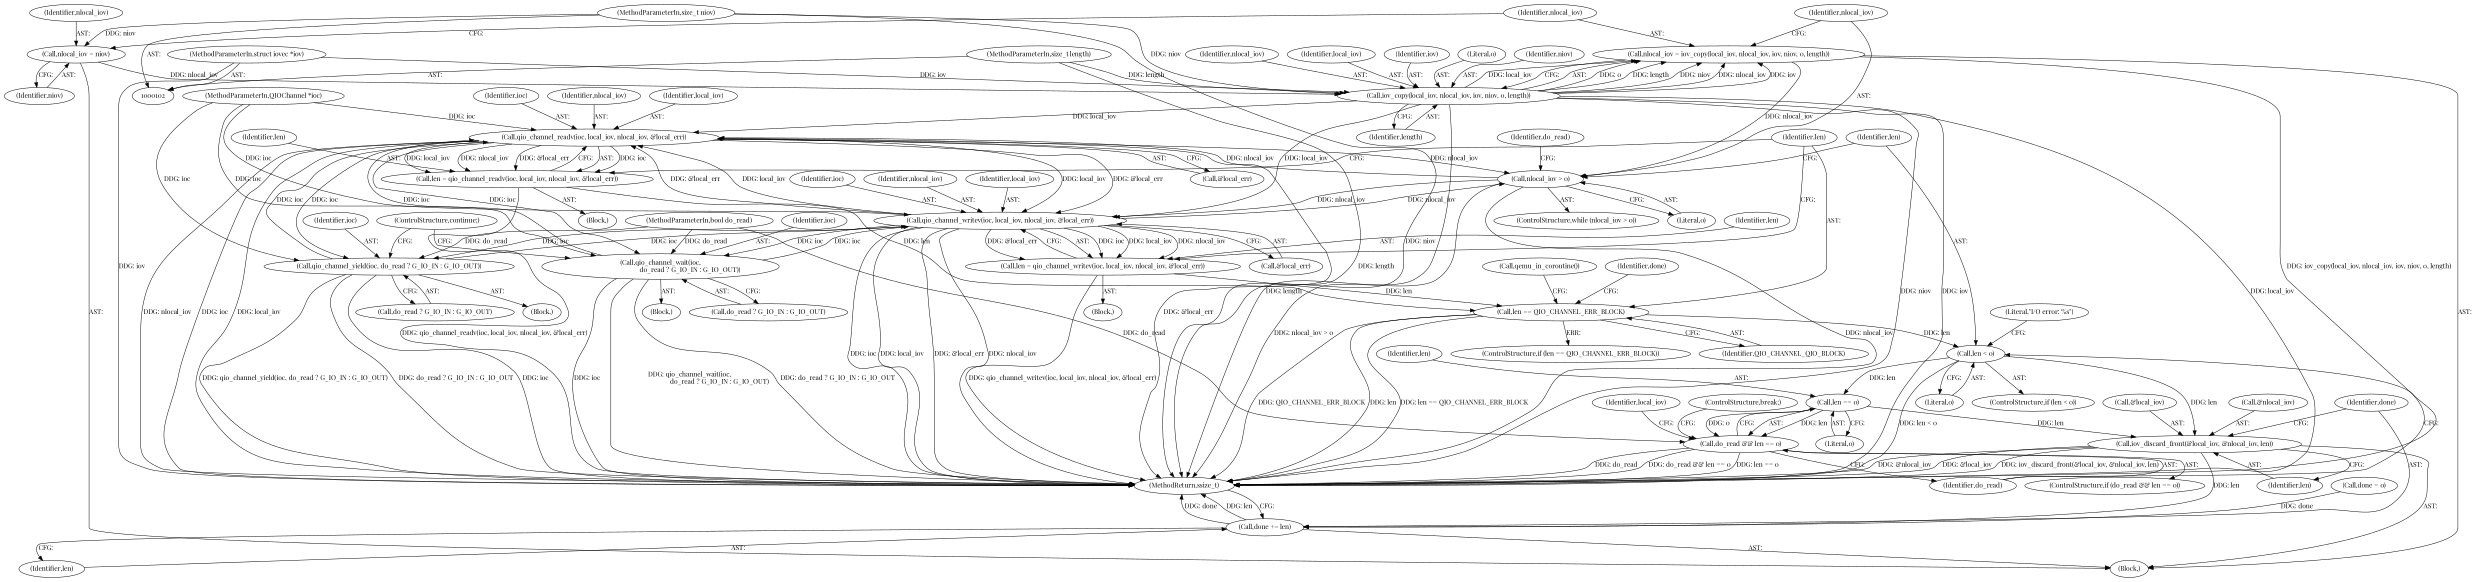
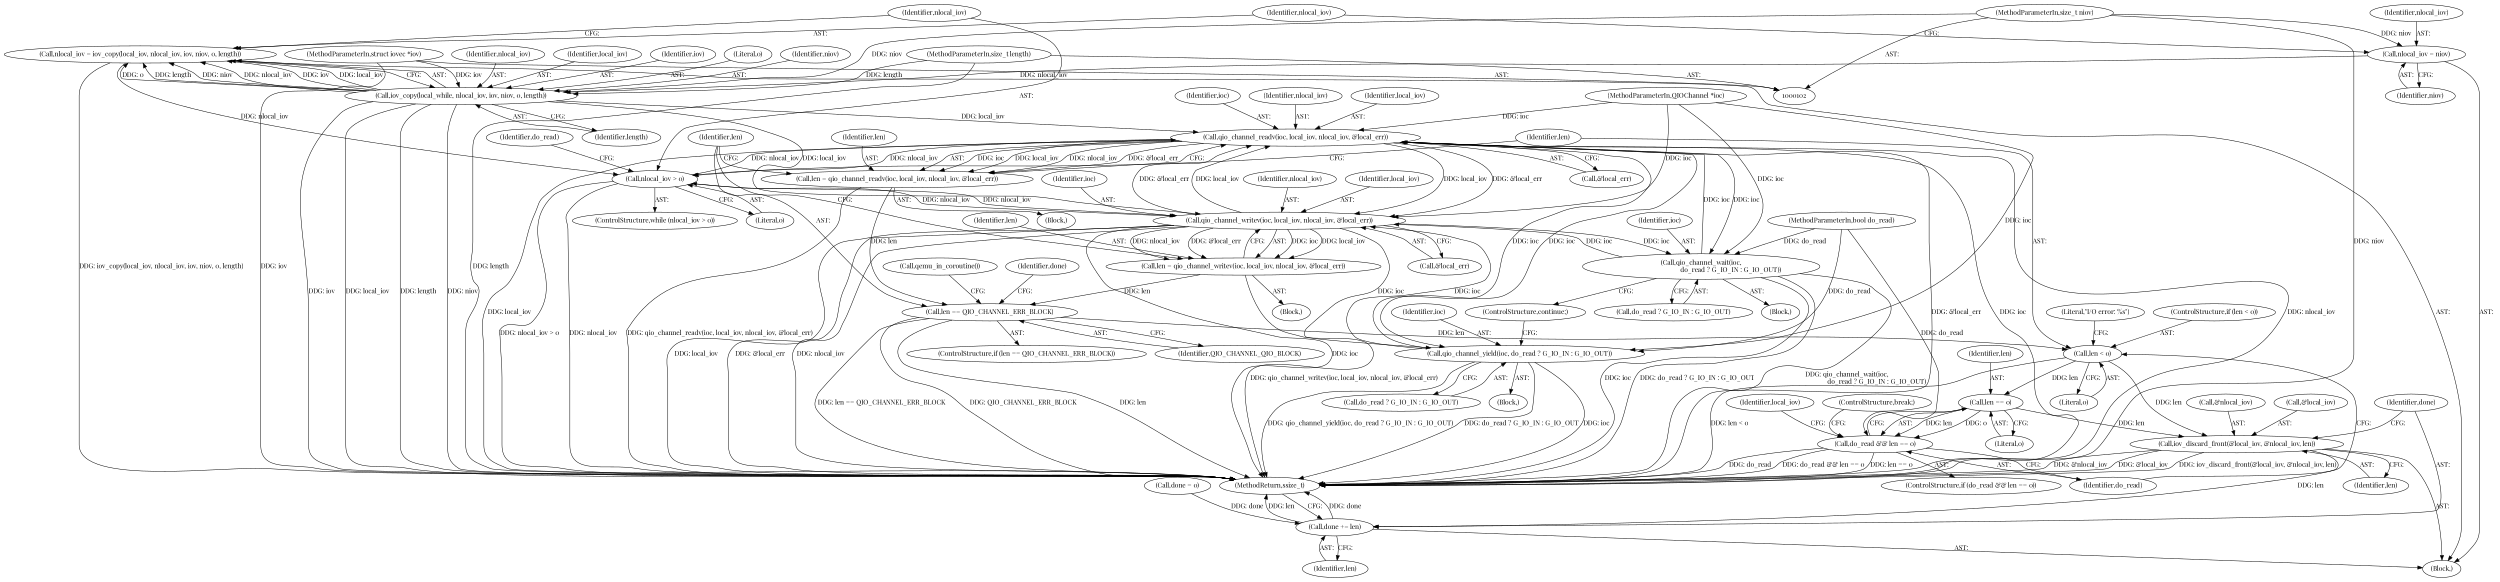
node "(Call,iov_copy(local_iov, nlocal_iov, iov, niov, 0, length))": label "(Call,iov_copy(local_iov, nlocal_iov, iov, niov, 0, length))" -> "(Call,iov_copy(local_while, nlocal_iov, iov, niov, 0, length))"
edge "(ControlStructure,continue;)" -> "(Call,qio_channel_wait(ioc, do_read ? G_IO_IN : G_IO_OUT))": reversed
edge "(Call,len == QIO_CHANNEL_ERR_BLOCK)" -> "(ControlStructure,if (len == QIO_CHANNEL_ERR_BLOCK))": label "ERR: " -> "AST: "
edge "(Call,len < 0)" -> "(ControlStructure,if (len < 0))": reversed
